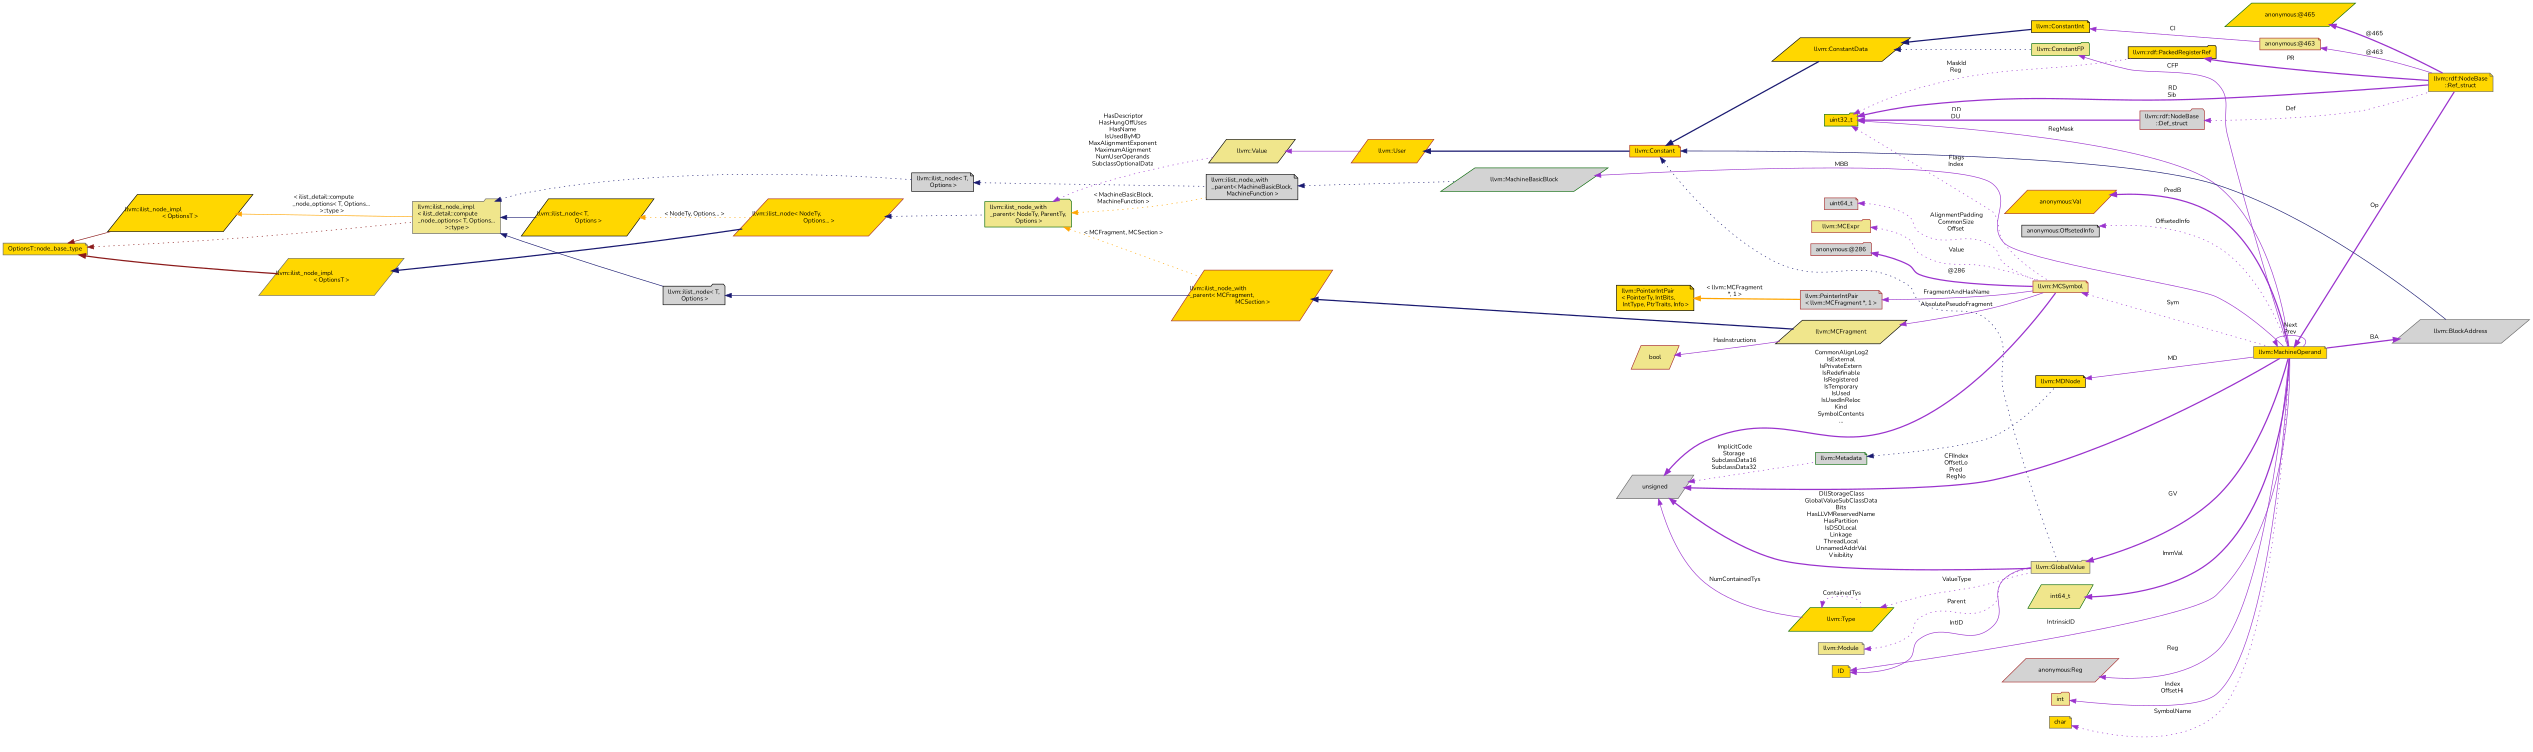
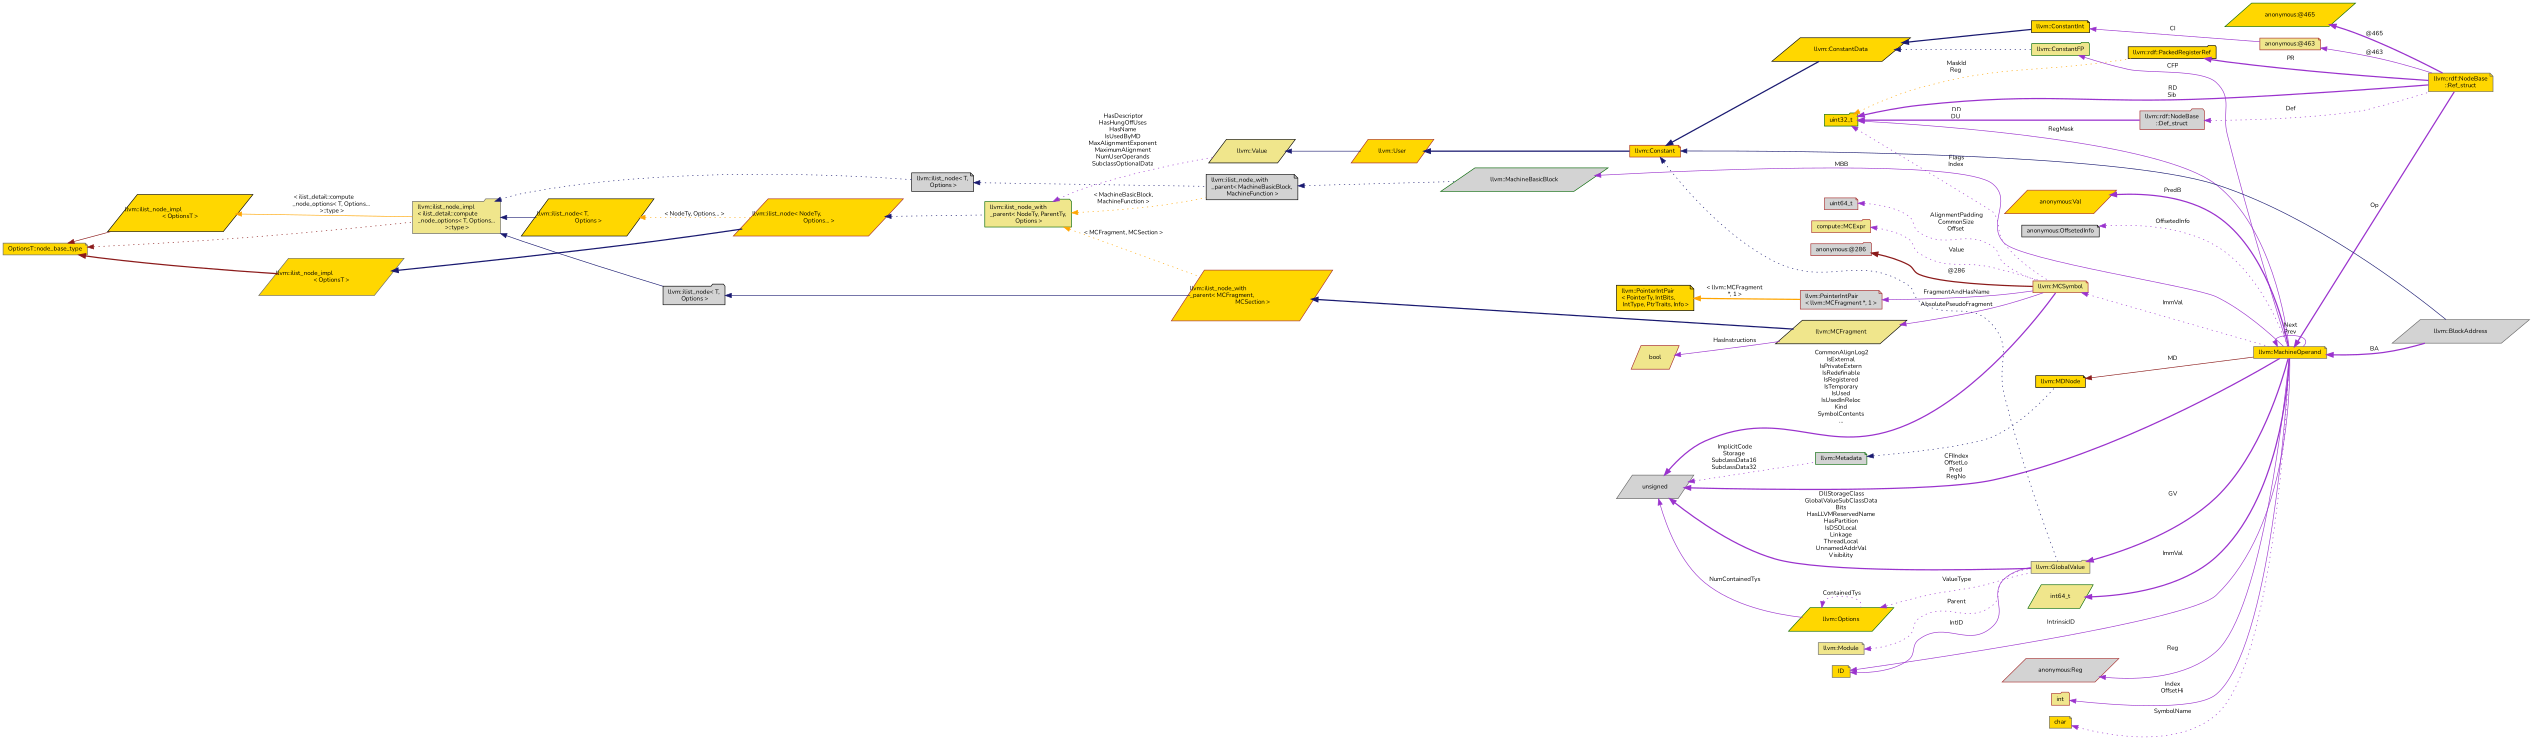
edge "llvm::rdf::PackedRegisterRef" -> "uint32_t": color darkorchid3 -> orange
edge "llvm::User" -> "llvm::Value": color darkorchid3 -> midnightblue
node "llvm::MCExpr": label "llvm::MCExpr" -> "compute::MCExpr"
edge "llvm::MCSymbol" -> "anonymous:@286": color darkorchid3 -> firebrick4
edge "llvm::MachineOperand" -> "llvm::MCSymbol": label " Sym" -> " ImmVal"
edge "llvm::MachineOperand" -> "llvm::BlockAddress": reversed
edge "llvm::MachineOperand" -> "llvm::MDNode": color darkorchid3 -> firebrick4
node "llvm::Type": label "llvm::Type" -> "llvm::Options"
